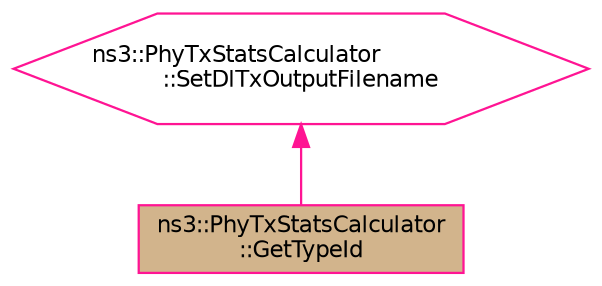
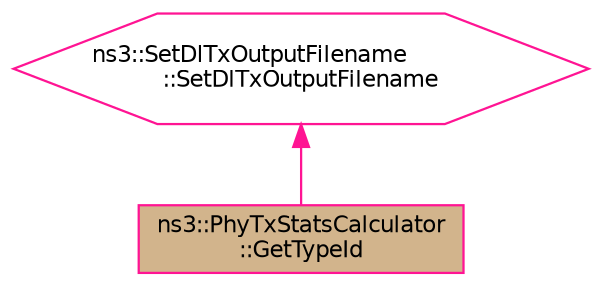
node "ns3::PhyTxStatsCalculator ::SetDlTxOutputFilename": label "ns3::PhyTxStatsCalculator ::SetDlTxOutputFilename" -> "ns3::SetDlTxOutputFilename ::SetDlTxOutputFilename"
